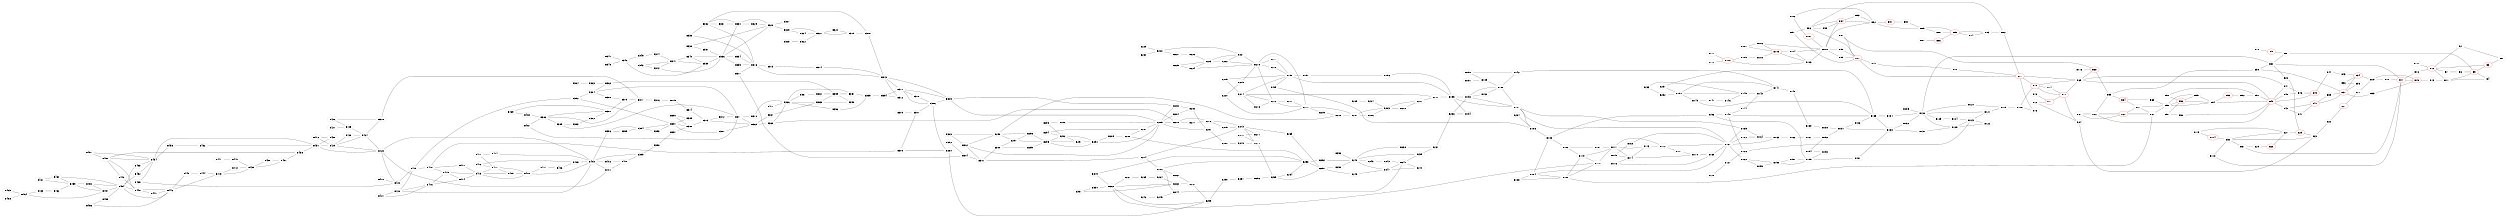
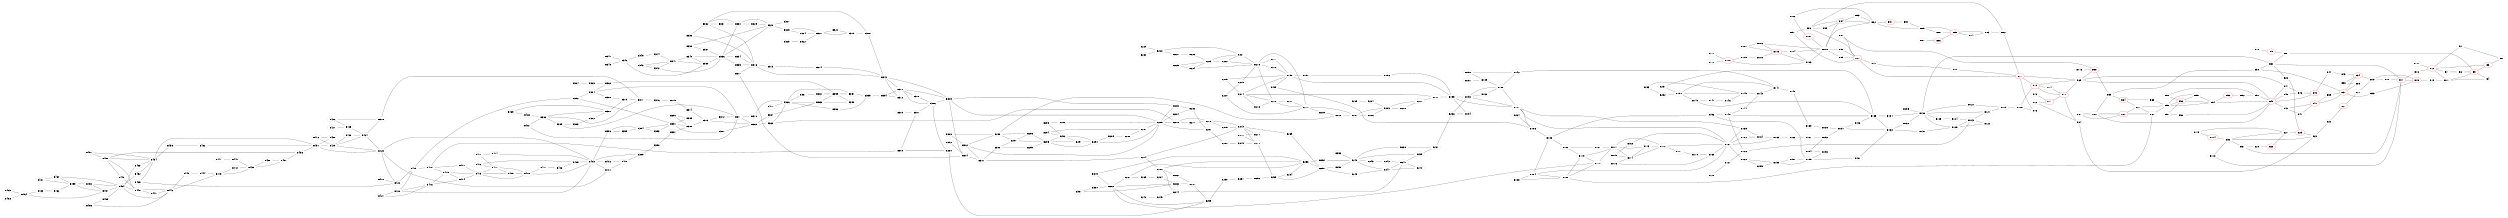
edge "B305" -- "B304": added
edge "B288" -- "B253": now "B267" -- "B253"
edge "B170" -- "B174": now "B172" -- "B174"
